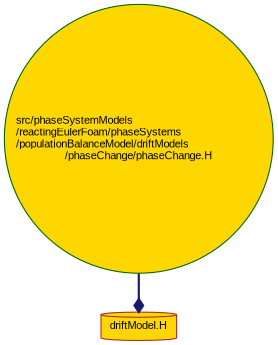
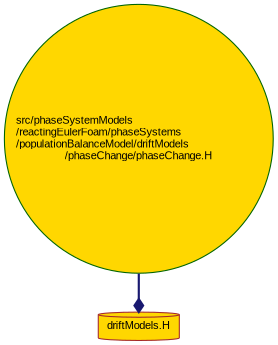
node "driftModel.H": label "driftModel.H" -> "driftModels.H"
